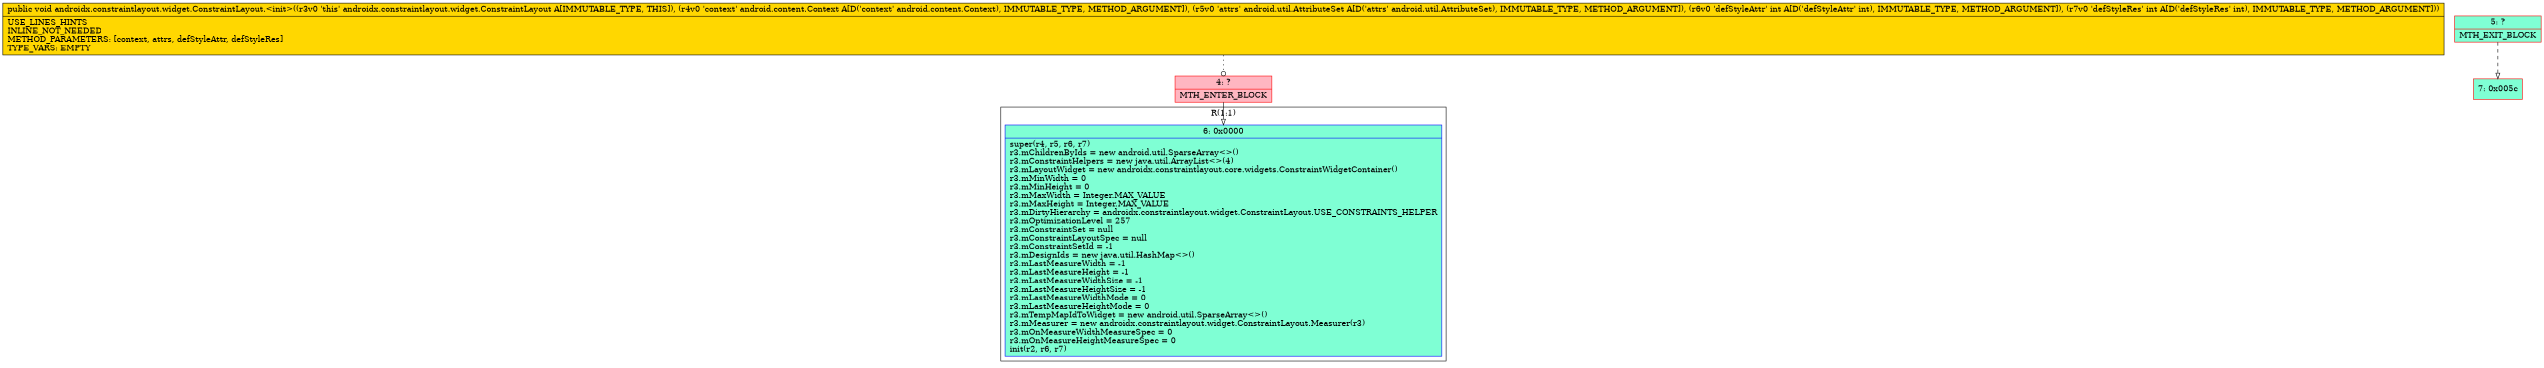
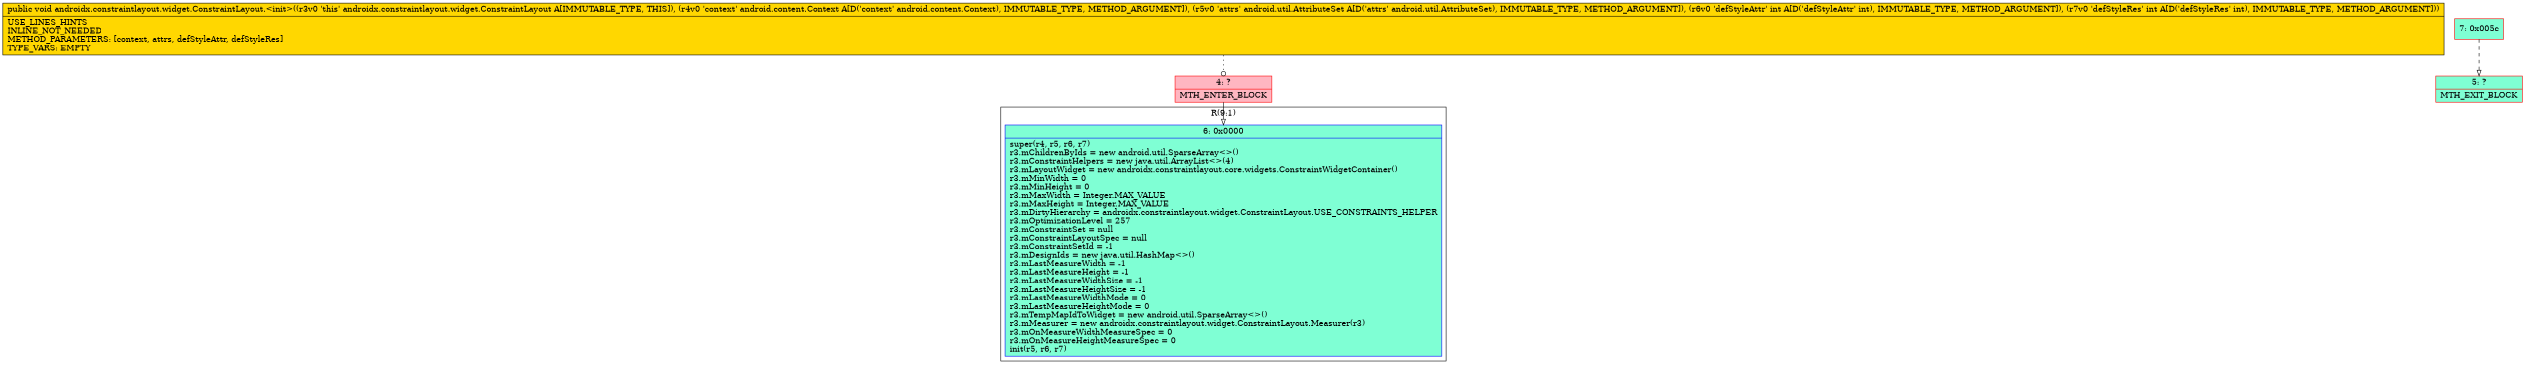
edge "5: ?" -> "7: 0x005c": reversed
cluster "R(1:1)": label "R(1:1)" -> "R(9:1)"
node "6: 0x0000": text "init(r2, r6, r7)" -> "init(r5, r6, r7)"
